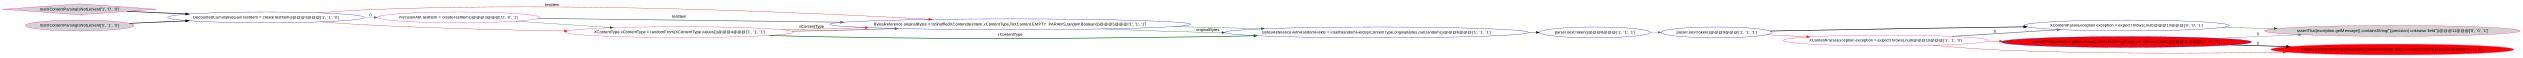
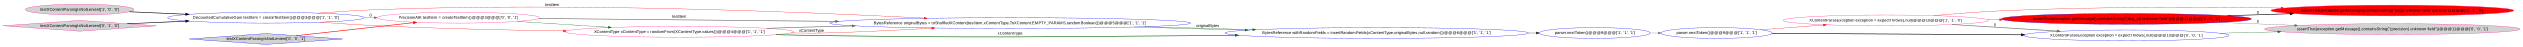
node "testXContentParsingIsNotLenient['1', '0', '0']": shape diamond -> ellipse
node "testXContentParsingIsNotLenient['0', '1', '0']": shape ellipse -> diamond
node "testXContentParsingIsNotLenient['0', '0', '1']": added
